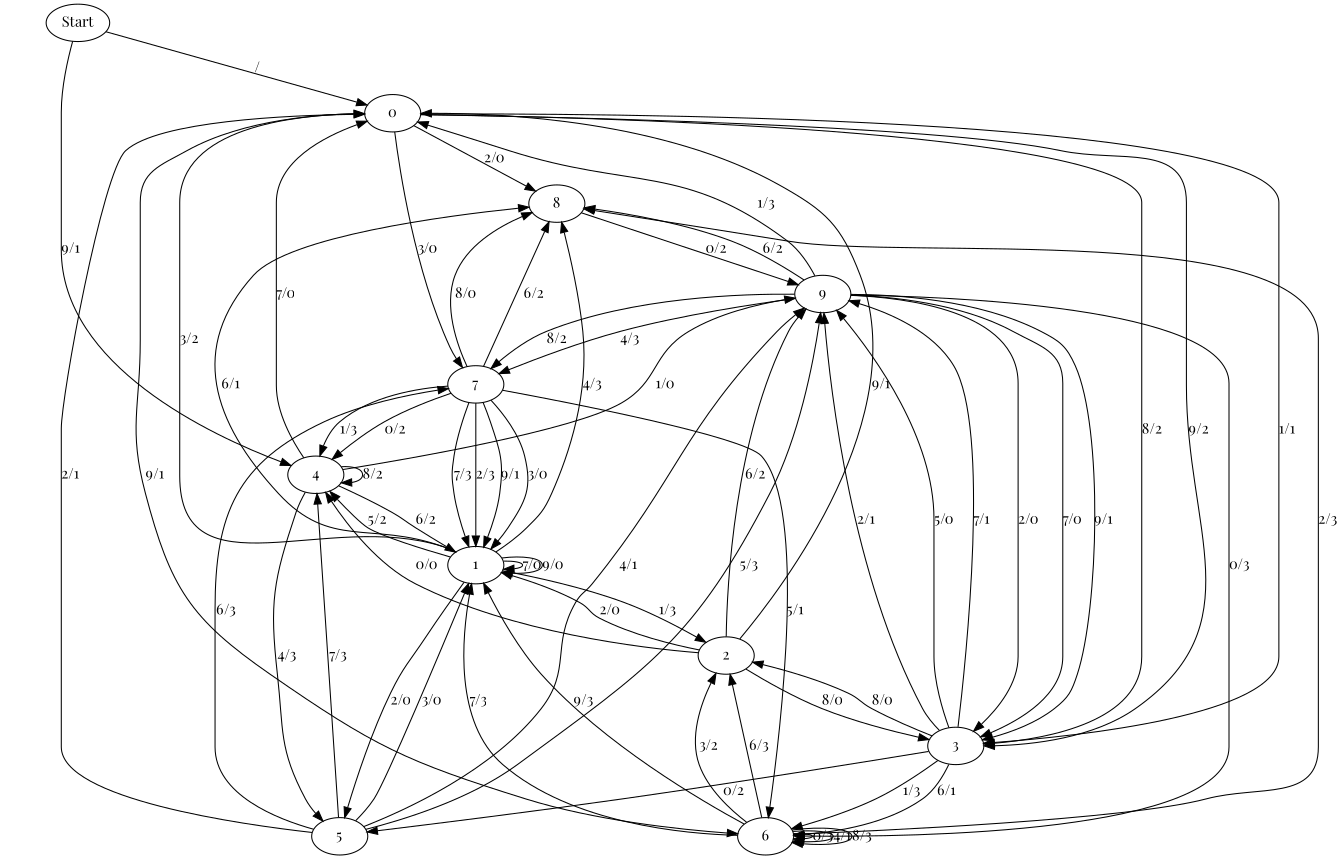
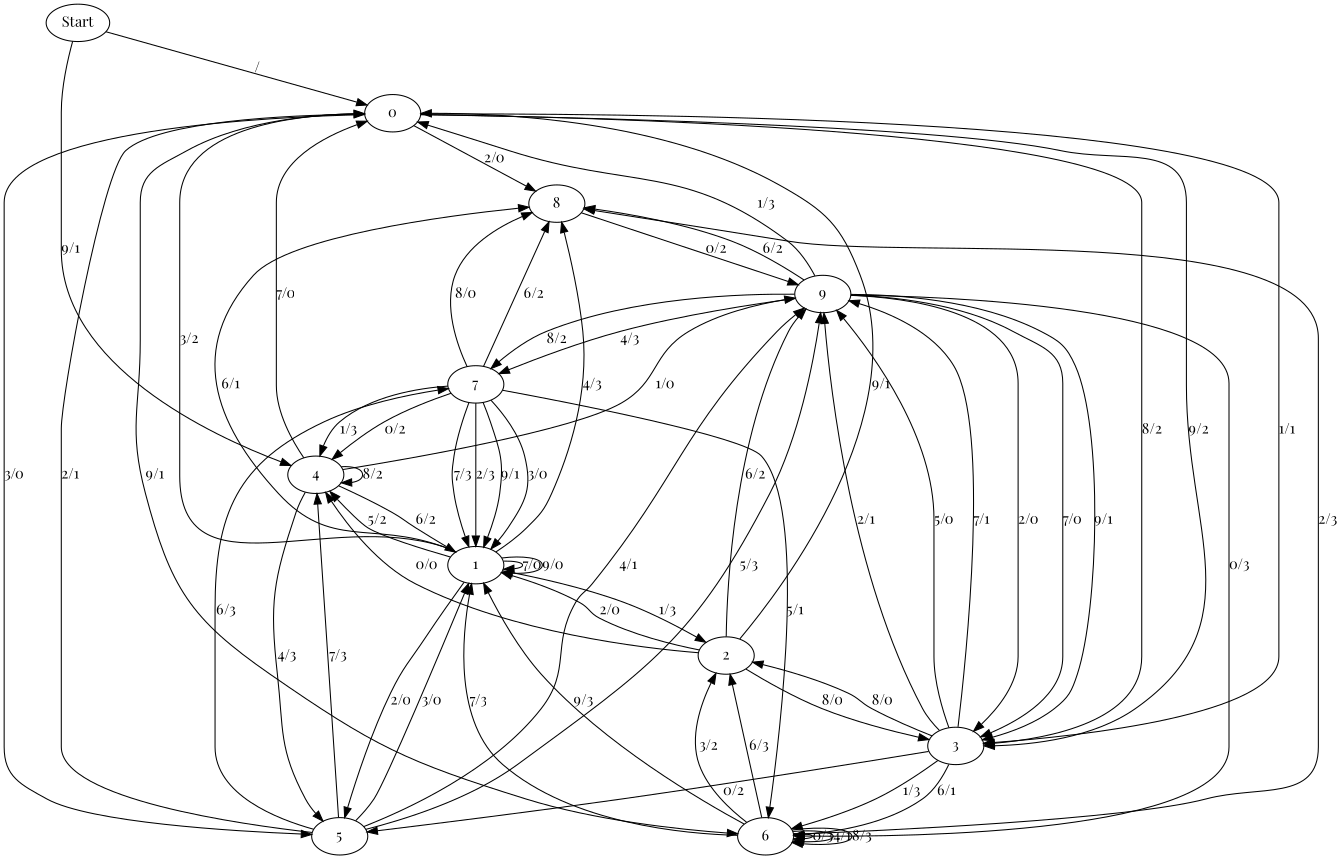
edge "0" -> "7": now "0" -> "5"
